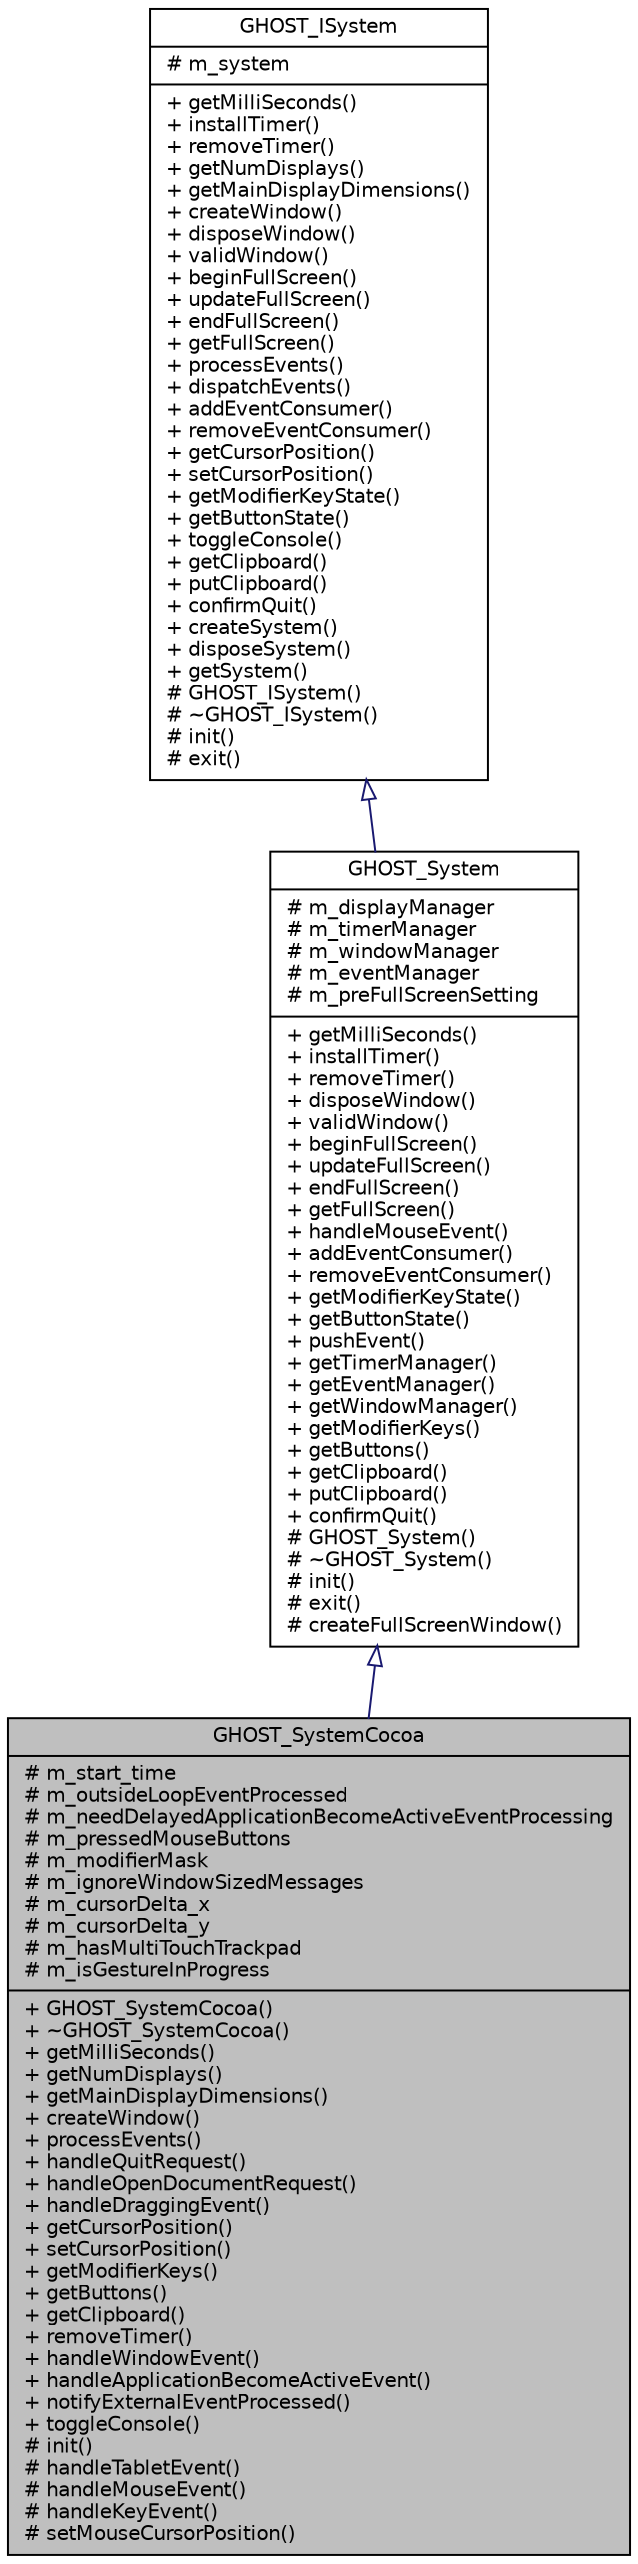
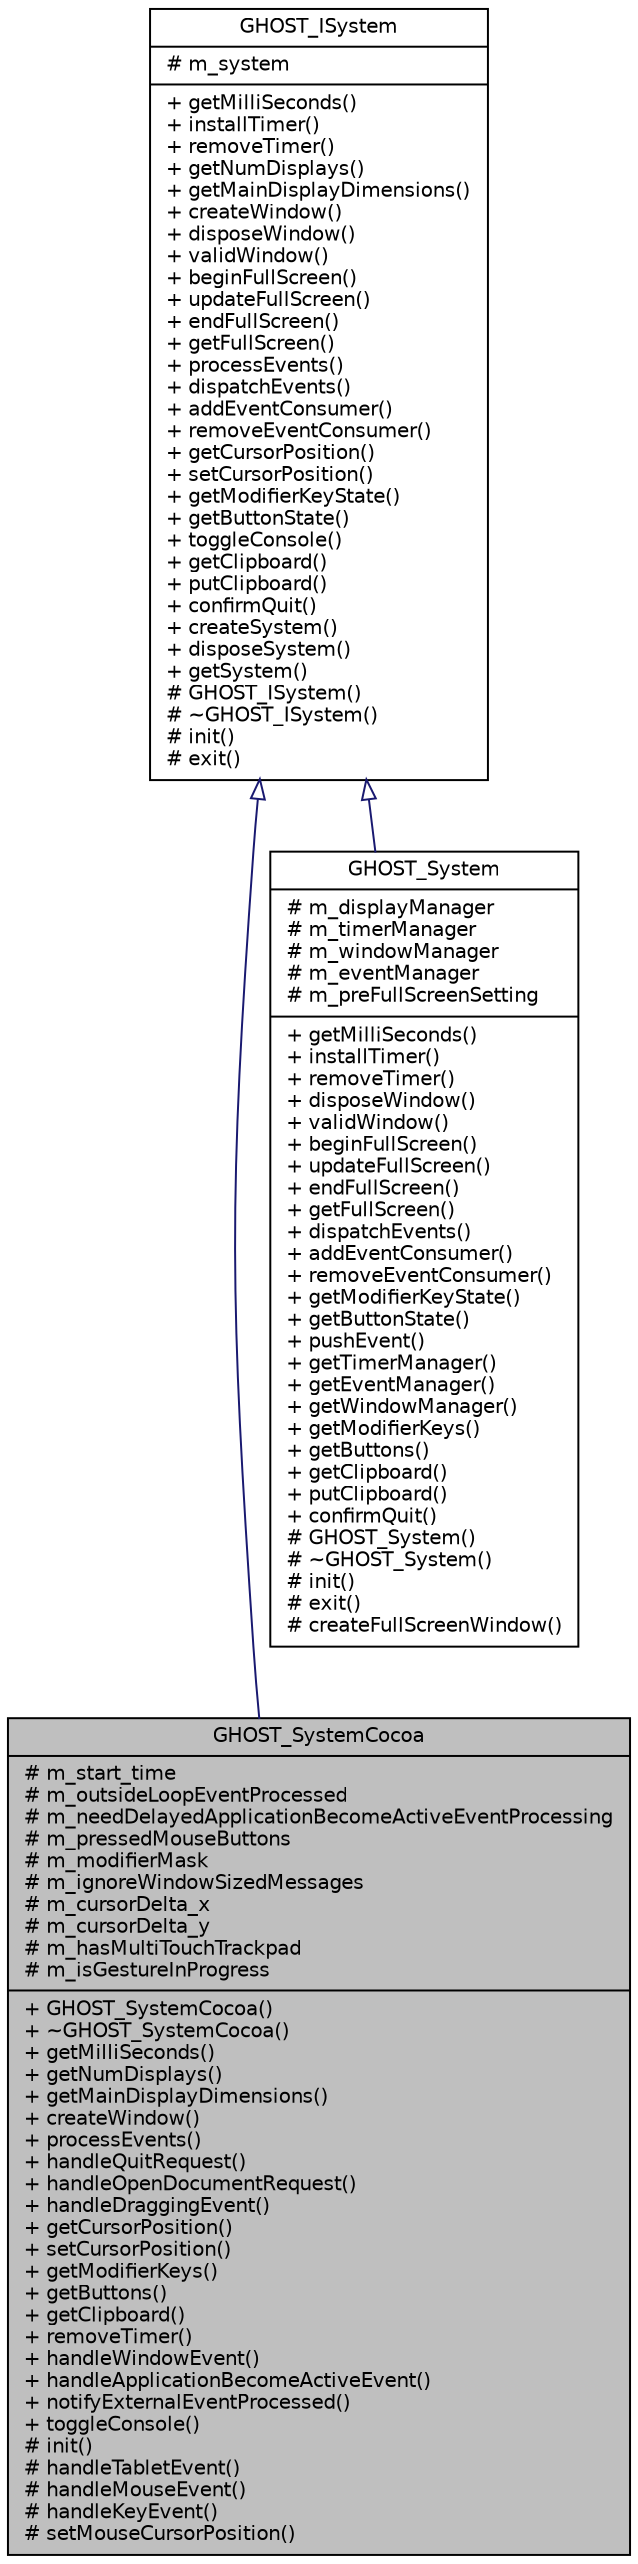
node "GHOST_System": text "+ handleMouseEvent()" -> "+ dispatchEvents()"
edge "GHOST_SystemCocoa" -> "GHOST_System": now "GHOST_SystemCocoa" -> "GHOST_ISystem"
